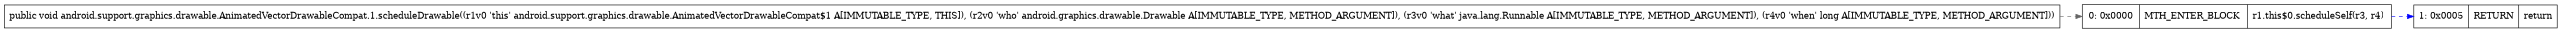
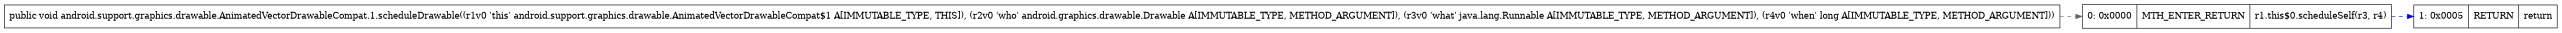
node "0: 0x0000": text "MTH_ENTER_BLOCK" -> "MTH_ENTER_RETURN"
